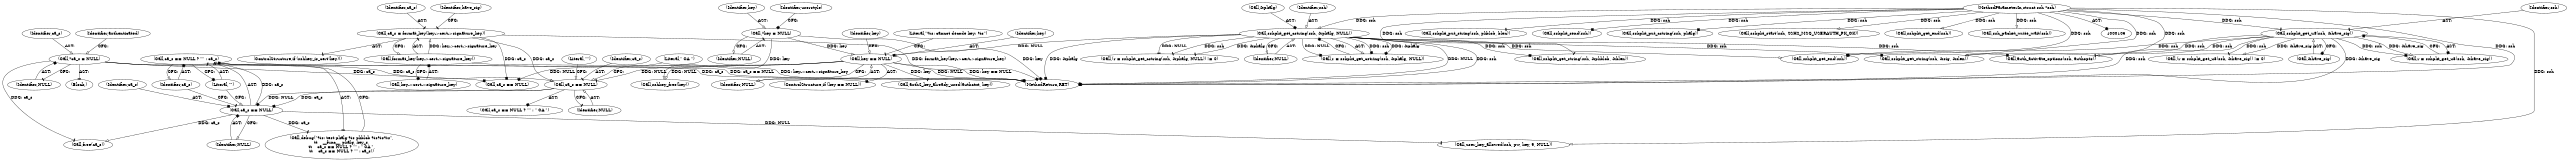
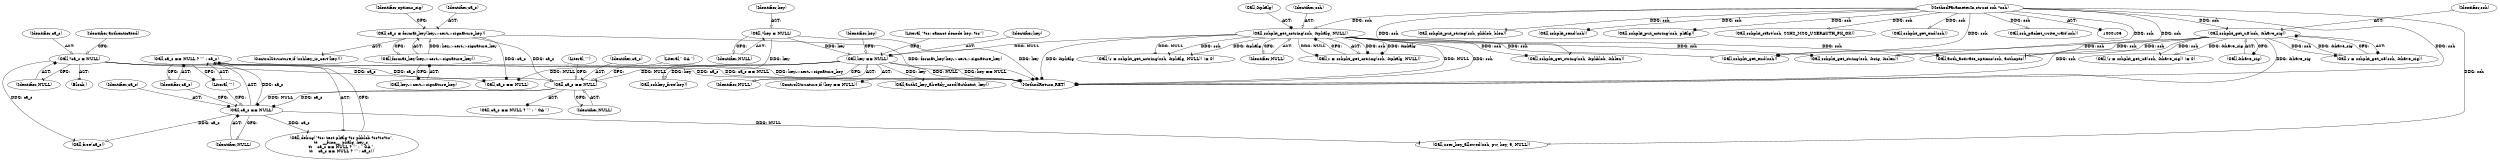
node "(Identifier,have_sig)": label "(Identifier,have_sig)" -> "(Identifier,options_sig)"
node "(Identifier,userstyle)": removed
edge "(Call,key == NULL)" -> "(Call,sshkey_free(key))": label "DDG: NULL" -> "DDG: key"
